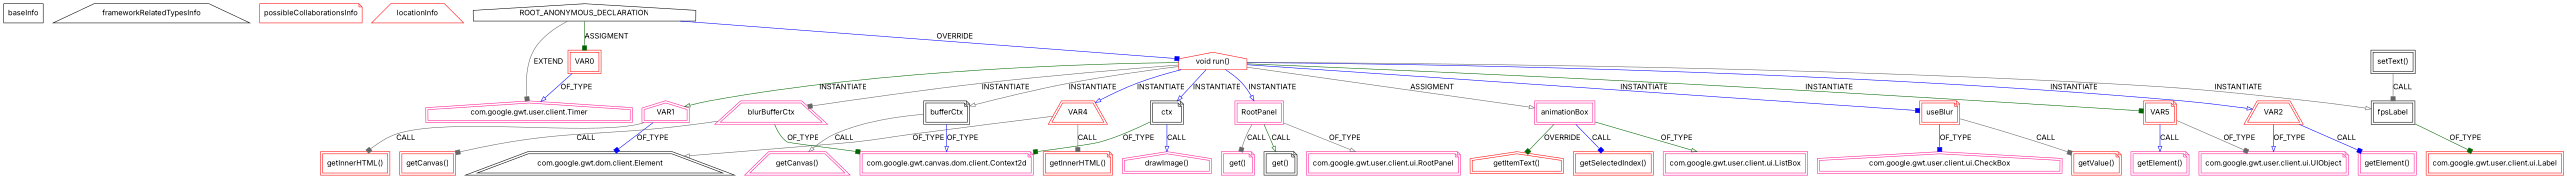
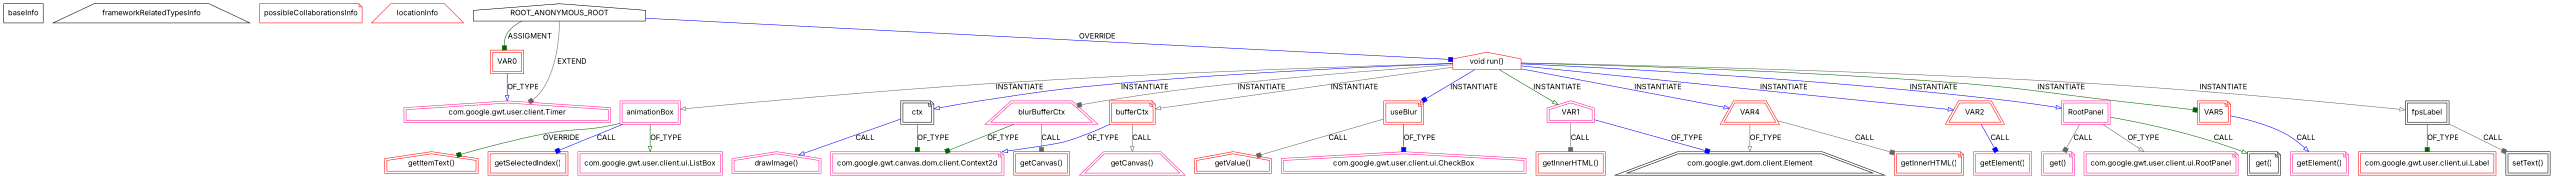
node "ROOT_ANONYMOUS_DECLARATION": label "ROOT_ANONYMOUS_DECLARATION" -> "ROOT_ANONYMOUS_ROOT"
edge "setText()" -> "fpsLabel": reversed
edge "void run()" -> "animationBox": label "ASSIGMENT" -> "INSTANTIATE"
node "bufferCtx": color black -> red
node "getValue()": shape note -> house
node "com.google.gwt.user.client.ui.UIObject": removed
